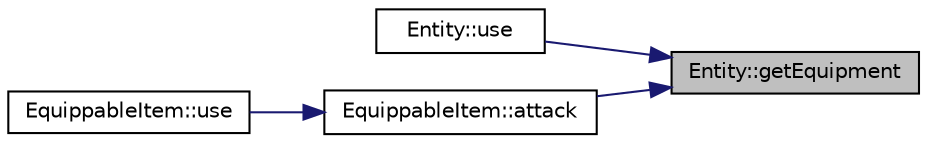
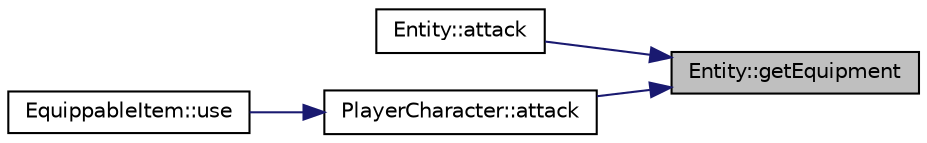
node "Entity::use": label "Entity::use" -> "Entity::attack"
node "EquippableItem::attack": label "EquippableItem::attack" -> "PlayerCharacter::attack"
